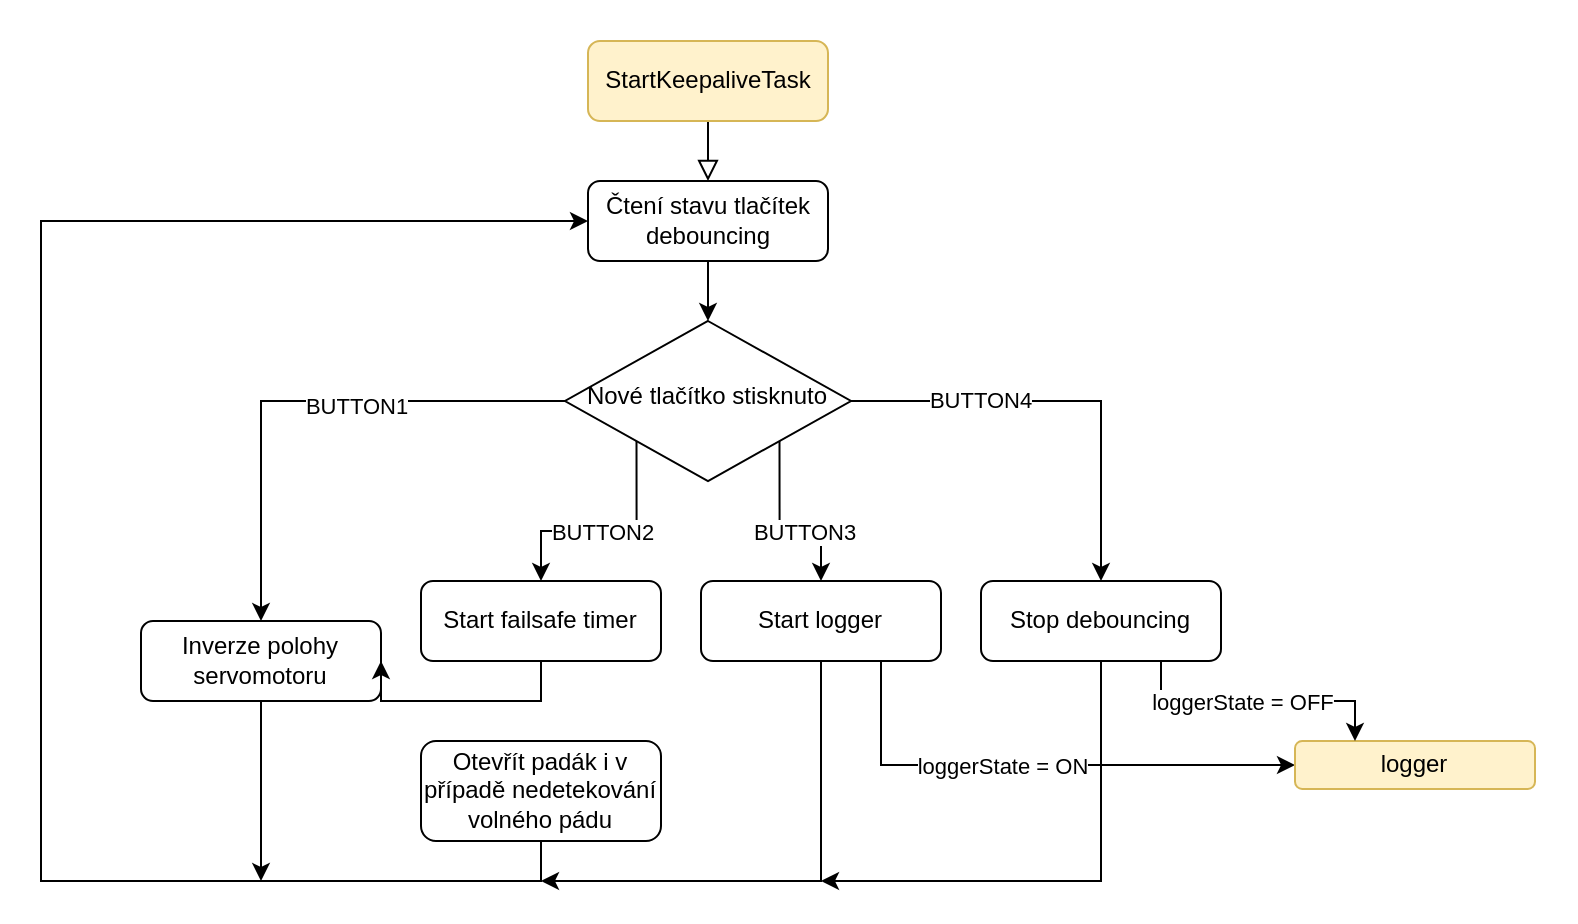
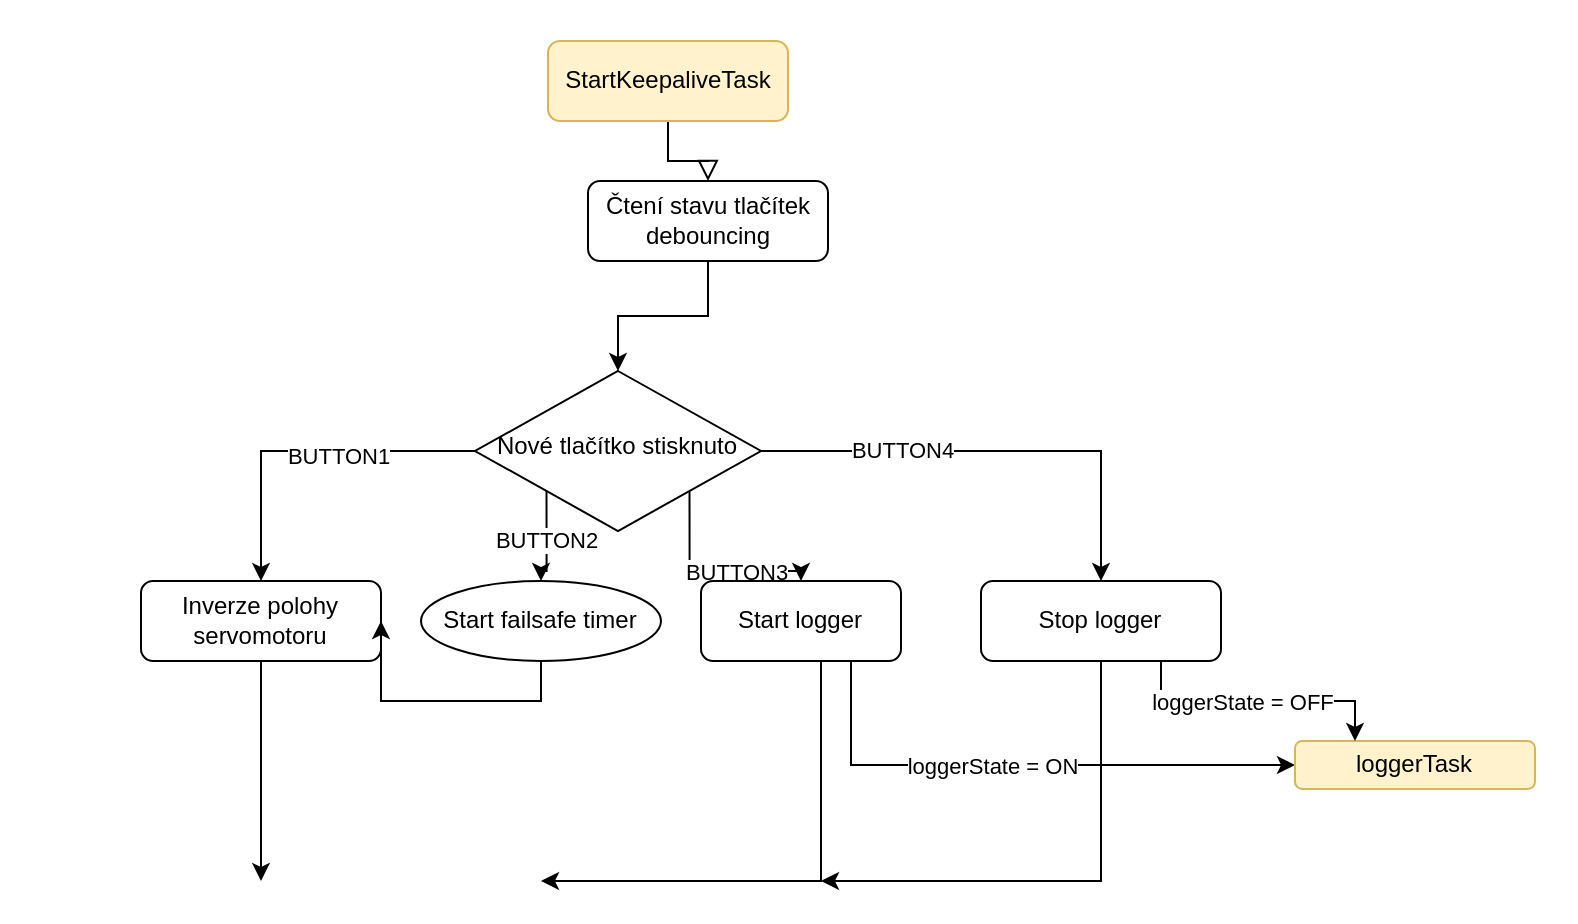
node "StartKeepaliveTask": moved (708, 81) -> (668, 81)
node "Nové tlačítko stisknuto": moved (708, 401) -> (618, 451)
edge "Otevřít padák i v případě nedetekování volného pádu" -> "Čtení stavu tlačítek debouncing": removed
node "Start failsafe timer": shape rounded rectangle -> ellipse
node "Start logger": size 240x80 -> 200x80
node "Stop debouncing": label "Stop debouncing" -> "Stop logger"
node "Inverze polohy servomotoru": moved (261, 661) -> (261, 621)
node "logger": label "logger" -> "loggerTask"
node "Otevřít padák i v případě nedetekování volného pádu": removed
